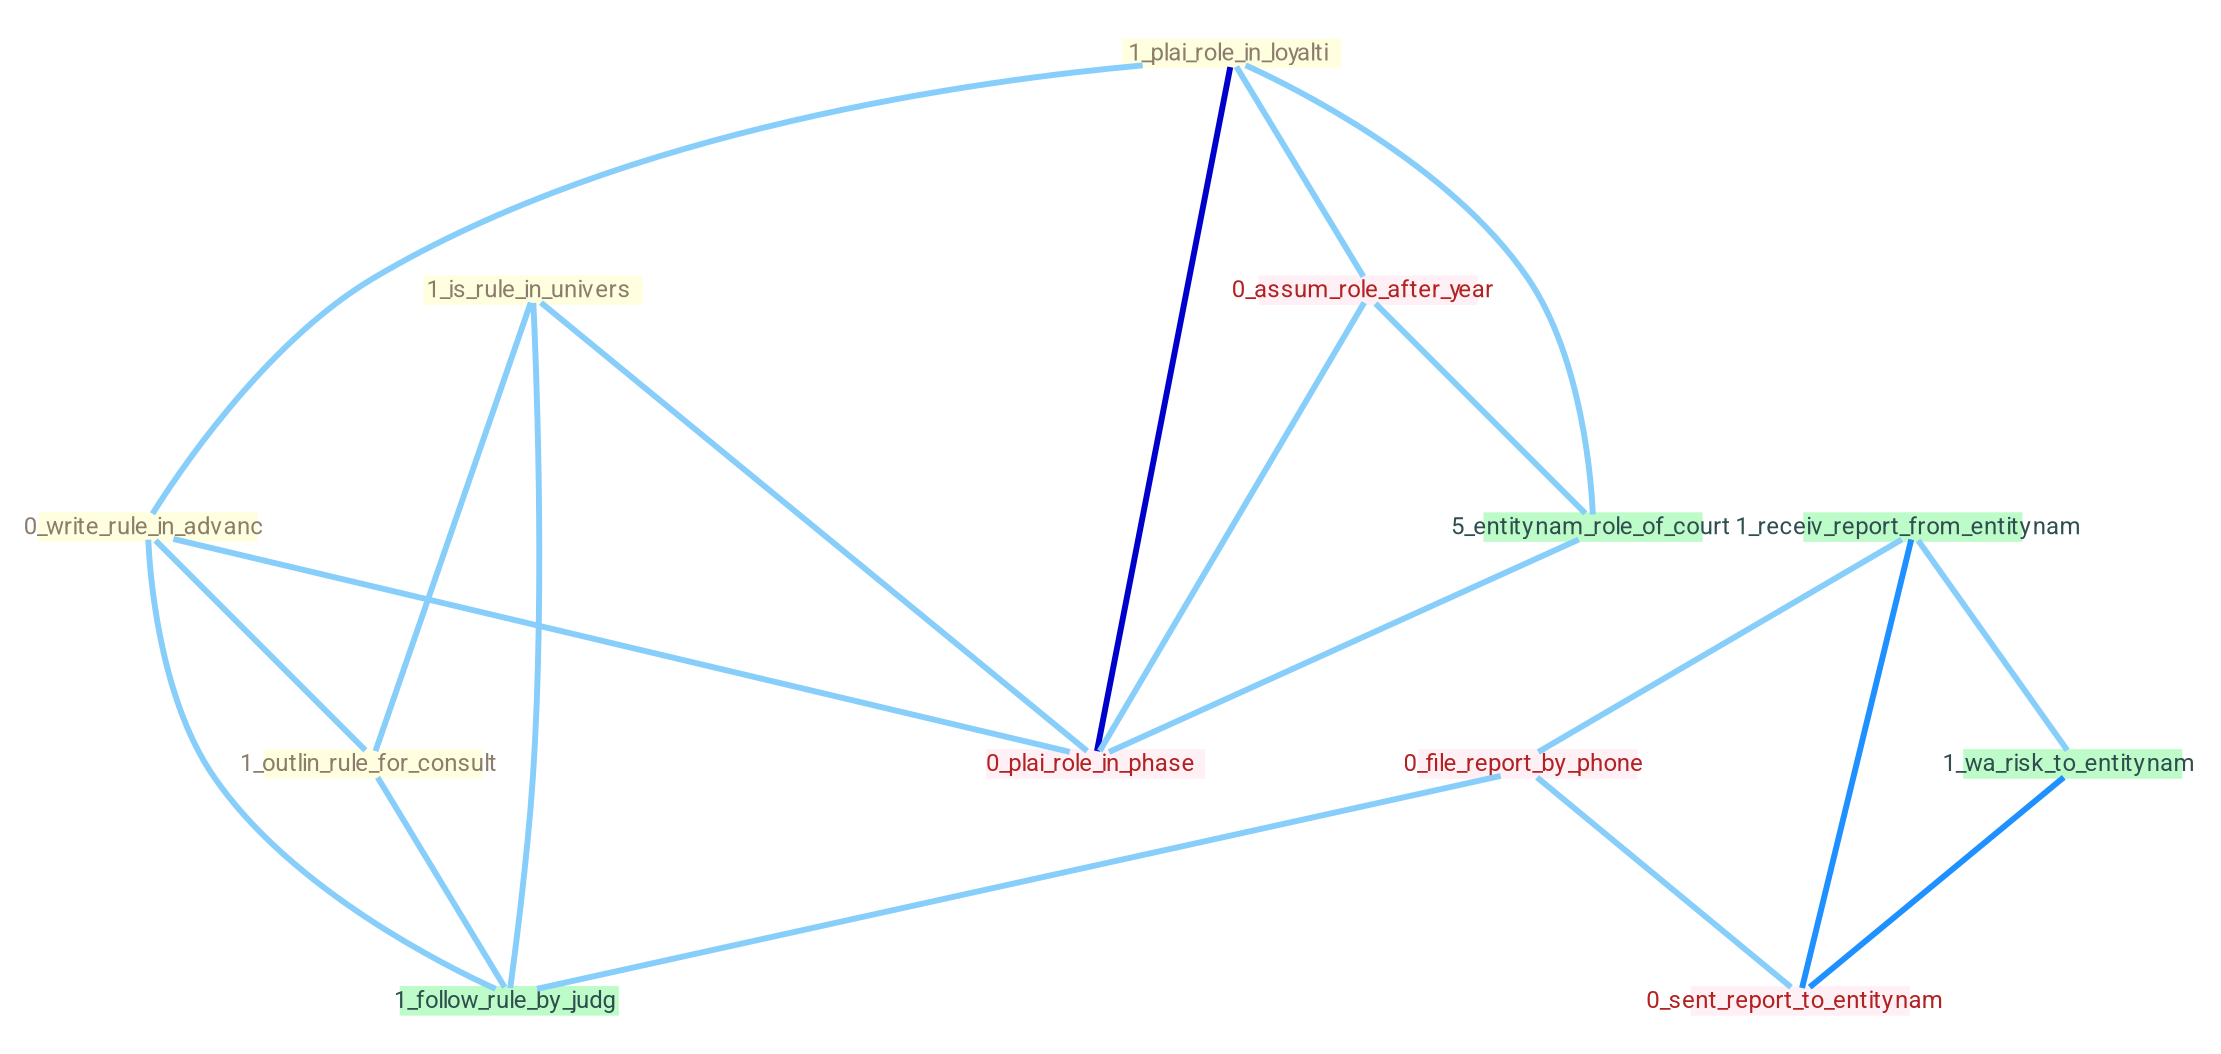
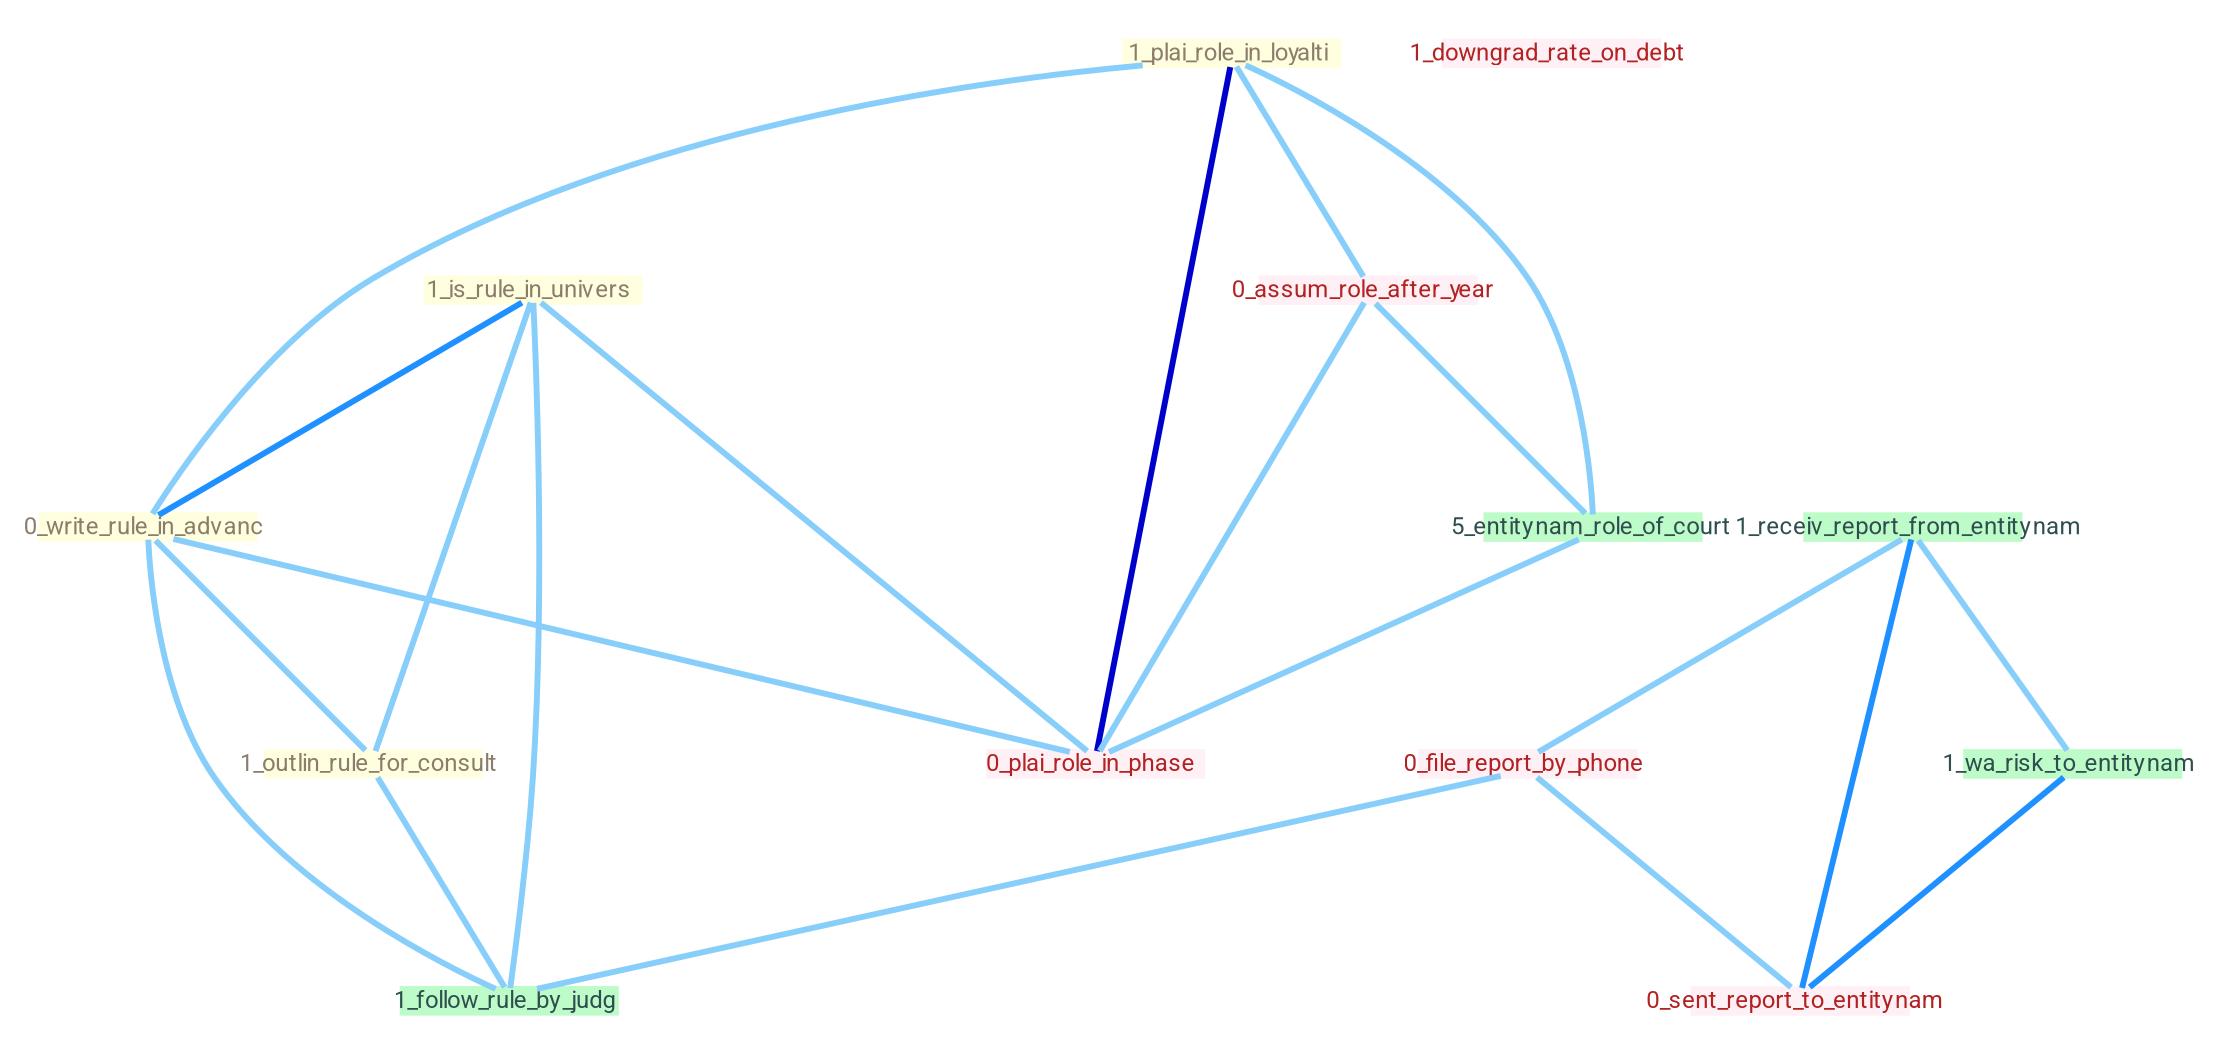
node "1_downgrad_rate_on_debt": added
edge "1_is_rule_in_univers" -- "0_write_rule_in_advanc": added
